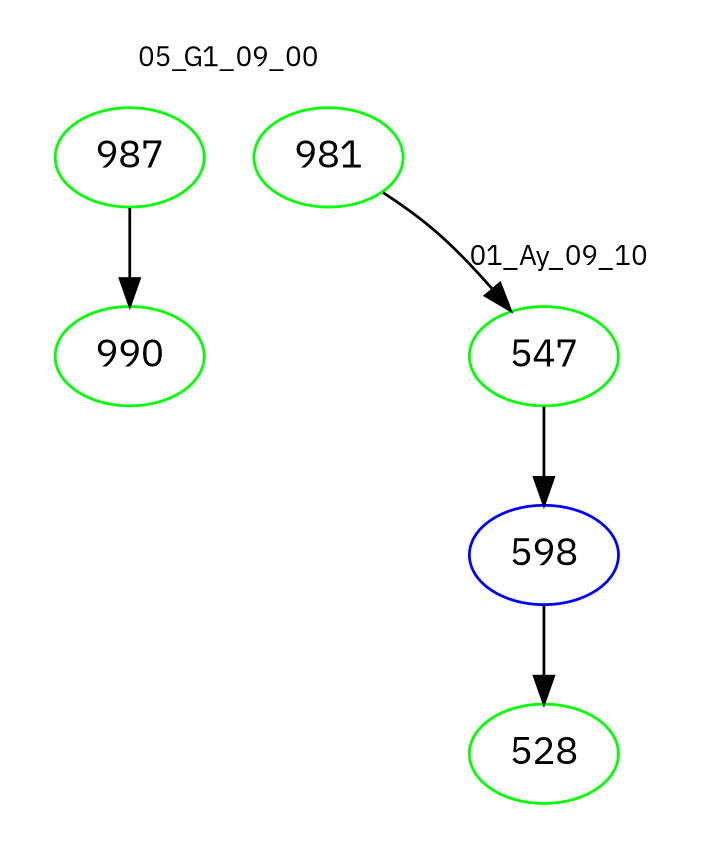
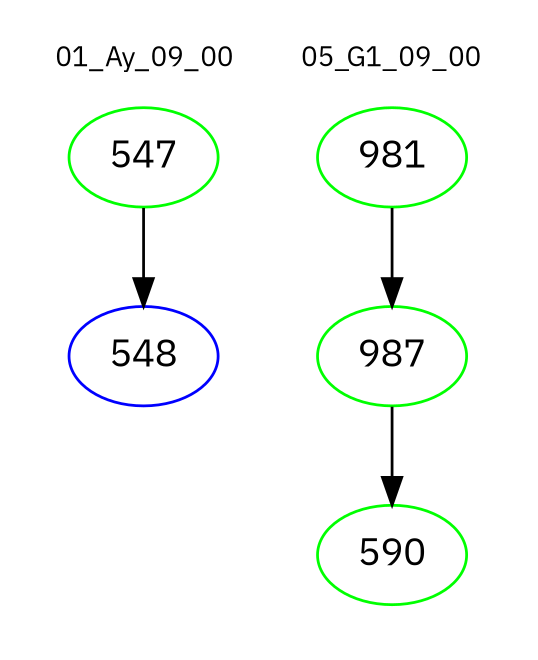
cluster "01_Ay_09_10": label "01_Ay_09_10" -> "01_Ay_09_00"
edge "981" -> "547": now "981" -> "987"
node "990": label "990" -> "590"
node "598": label "598" -> "548"
node "528": removed
